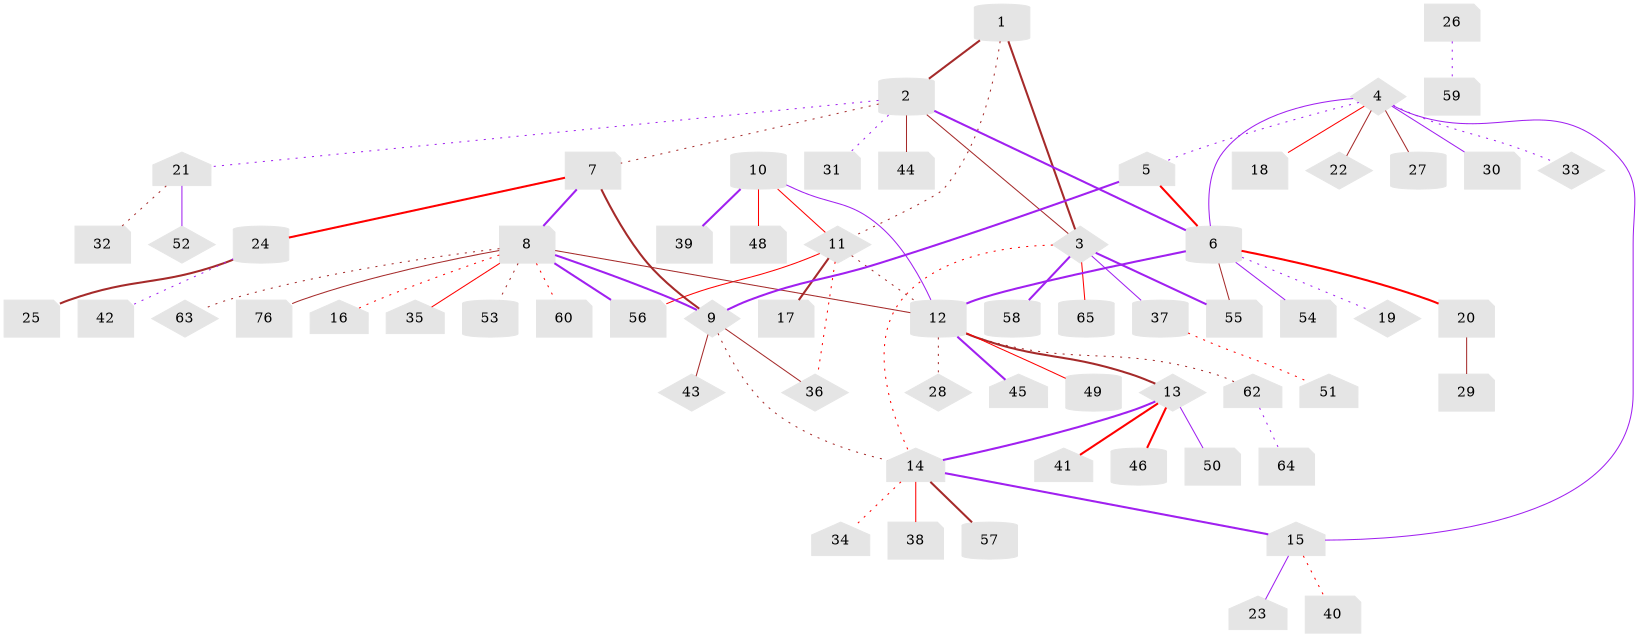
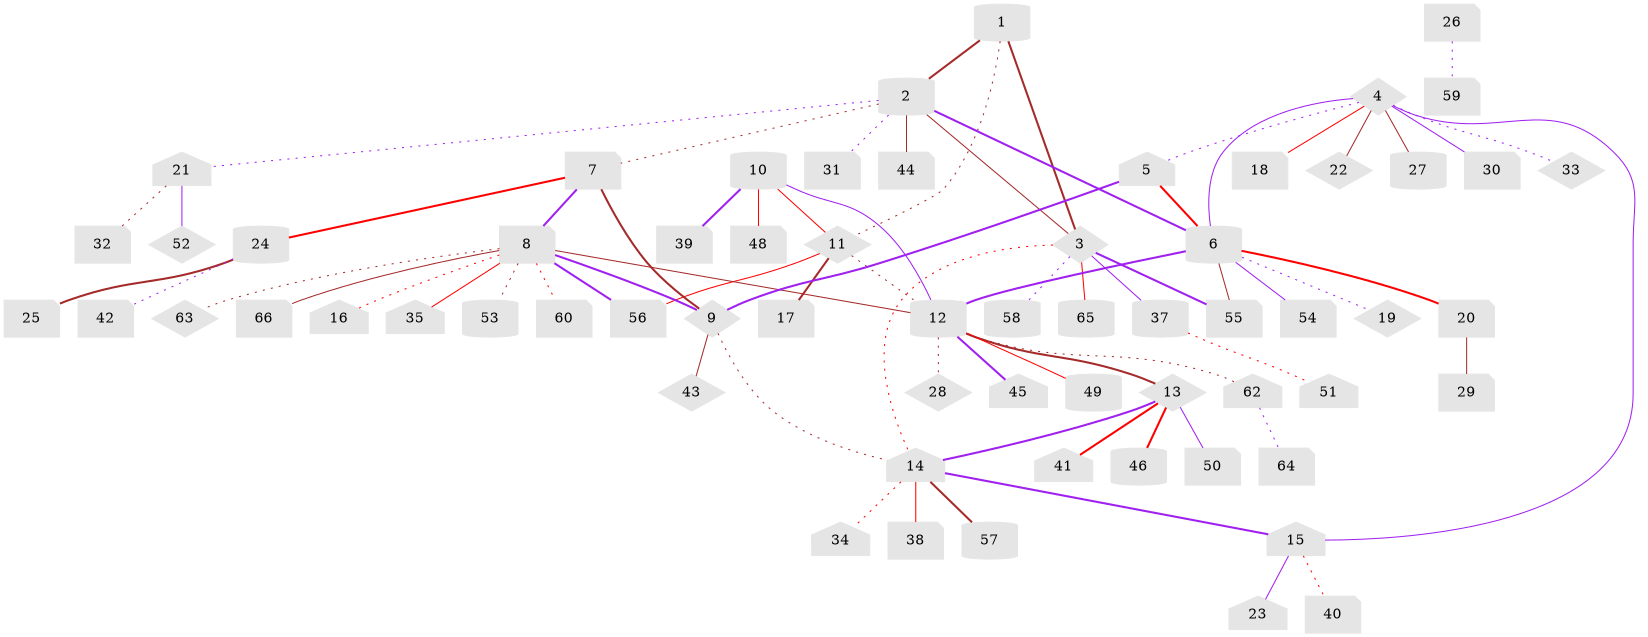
edge "3" -- "58": style bold -> dotted
node "76": label "76" -> "66"
node "36": removed
